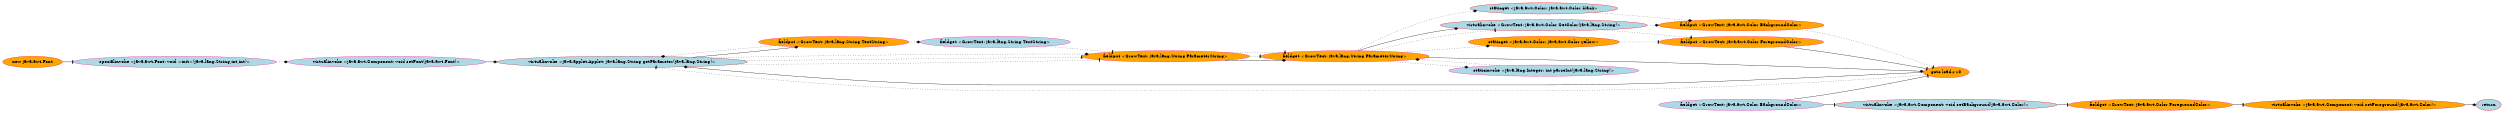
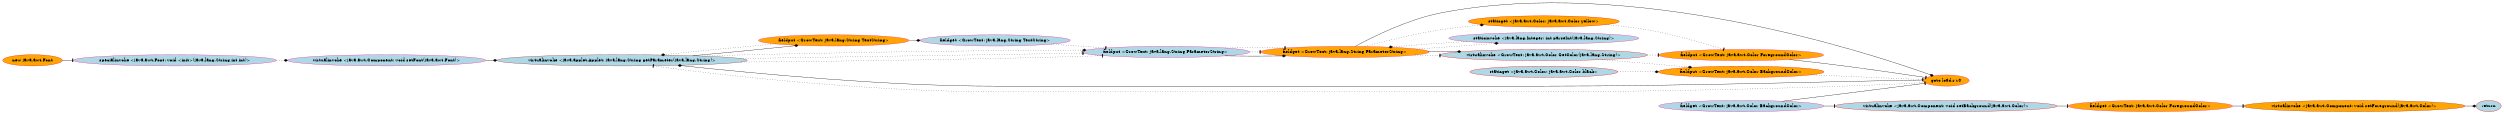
edge "fieldget <GrowText: java.lang.String ParameterString>" -> "staticget <java.awt.Color: java.awt.Color black>": removed
edge "fieldput <GrowText: java.lang.String TextString>" -> "fieldget <GrowText: java.lang.String TextString>": style dotted -> solid
node "fieldput <GrowText: java.lang.String ParameterString>": fillcolor orange -> lightblue
